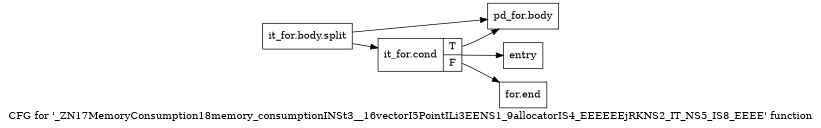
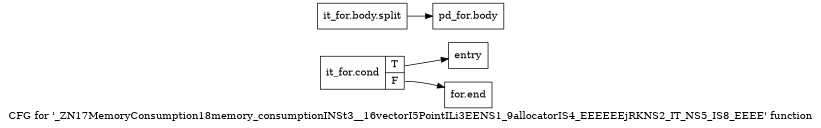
edge "it_for.cond" -> "pd_for.body": removed
edge "it_for.body.split" -> "it_for.cond": removed
